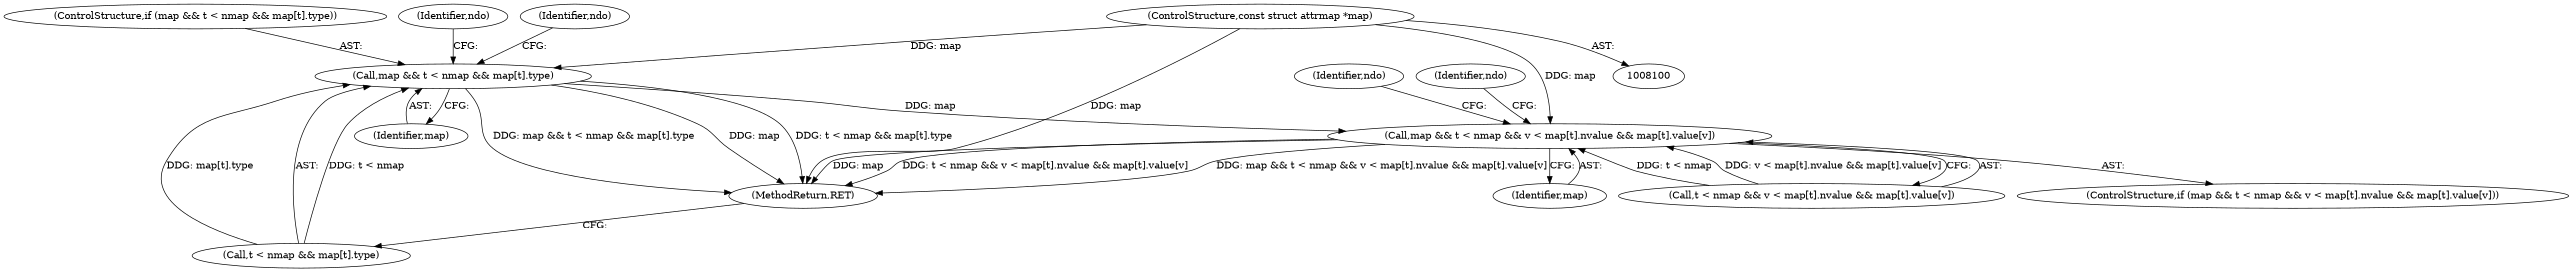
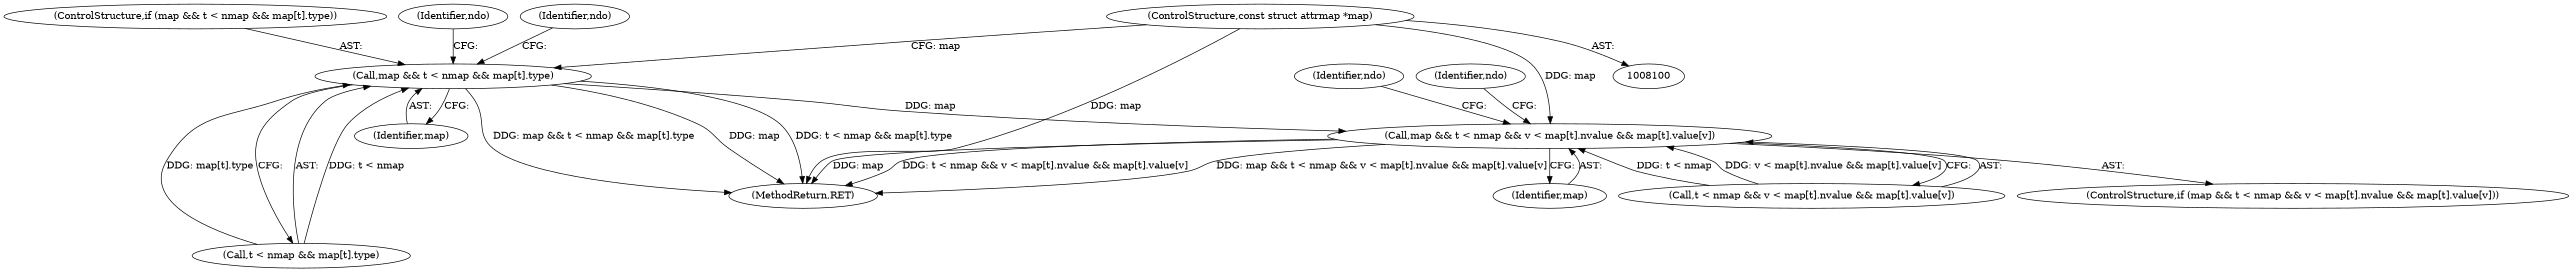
edge "(ControlStructure,const struct attrmap *map)" -> "(Call,map && t < nmap && map[t].type)": label "DDG: map" -> "CFG: map"
edge "(MethodReturn,RET)" -> "(Call,t < nmap && map[t].type)": now "(Call,map && t < nmap && map[t].type)" -> "(Call,t < nmap && map[t].type)"
